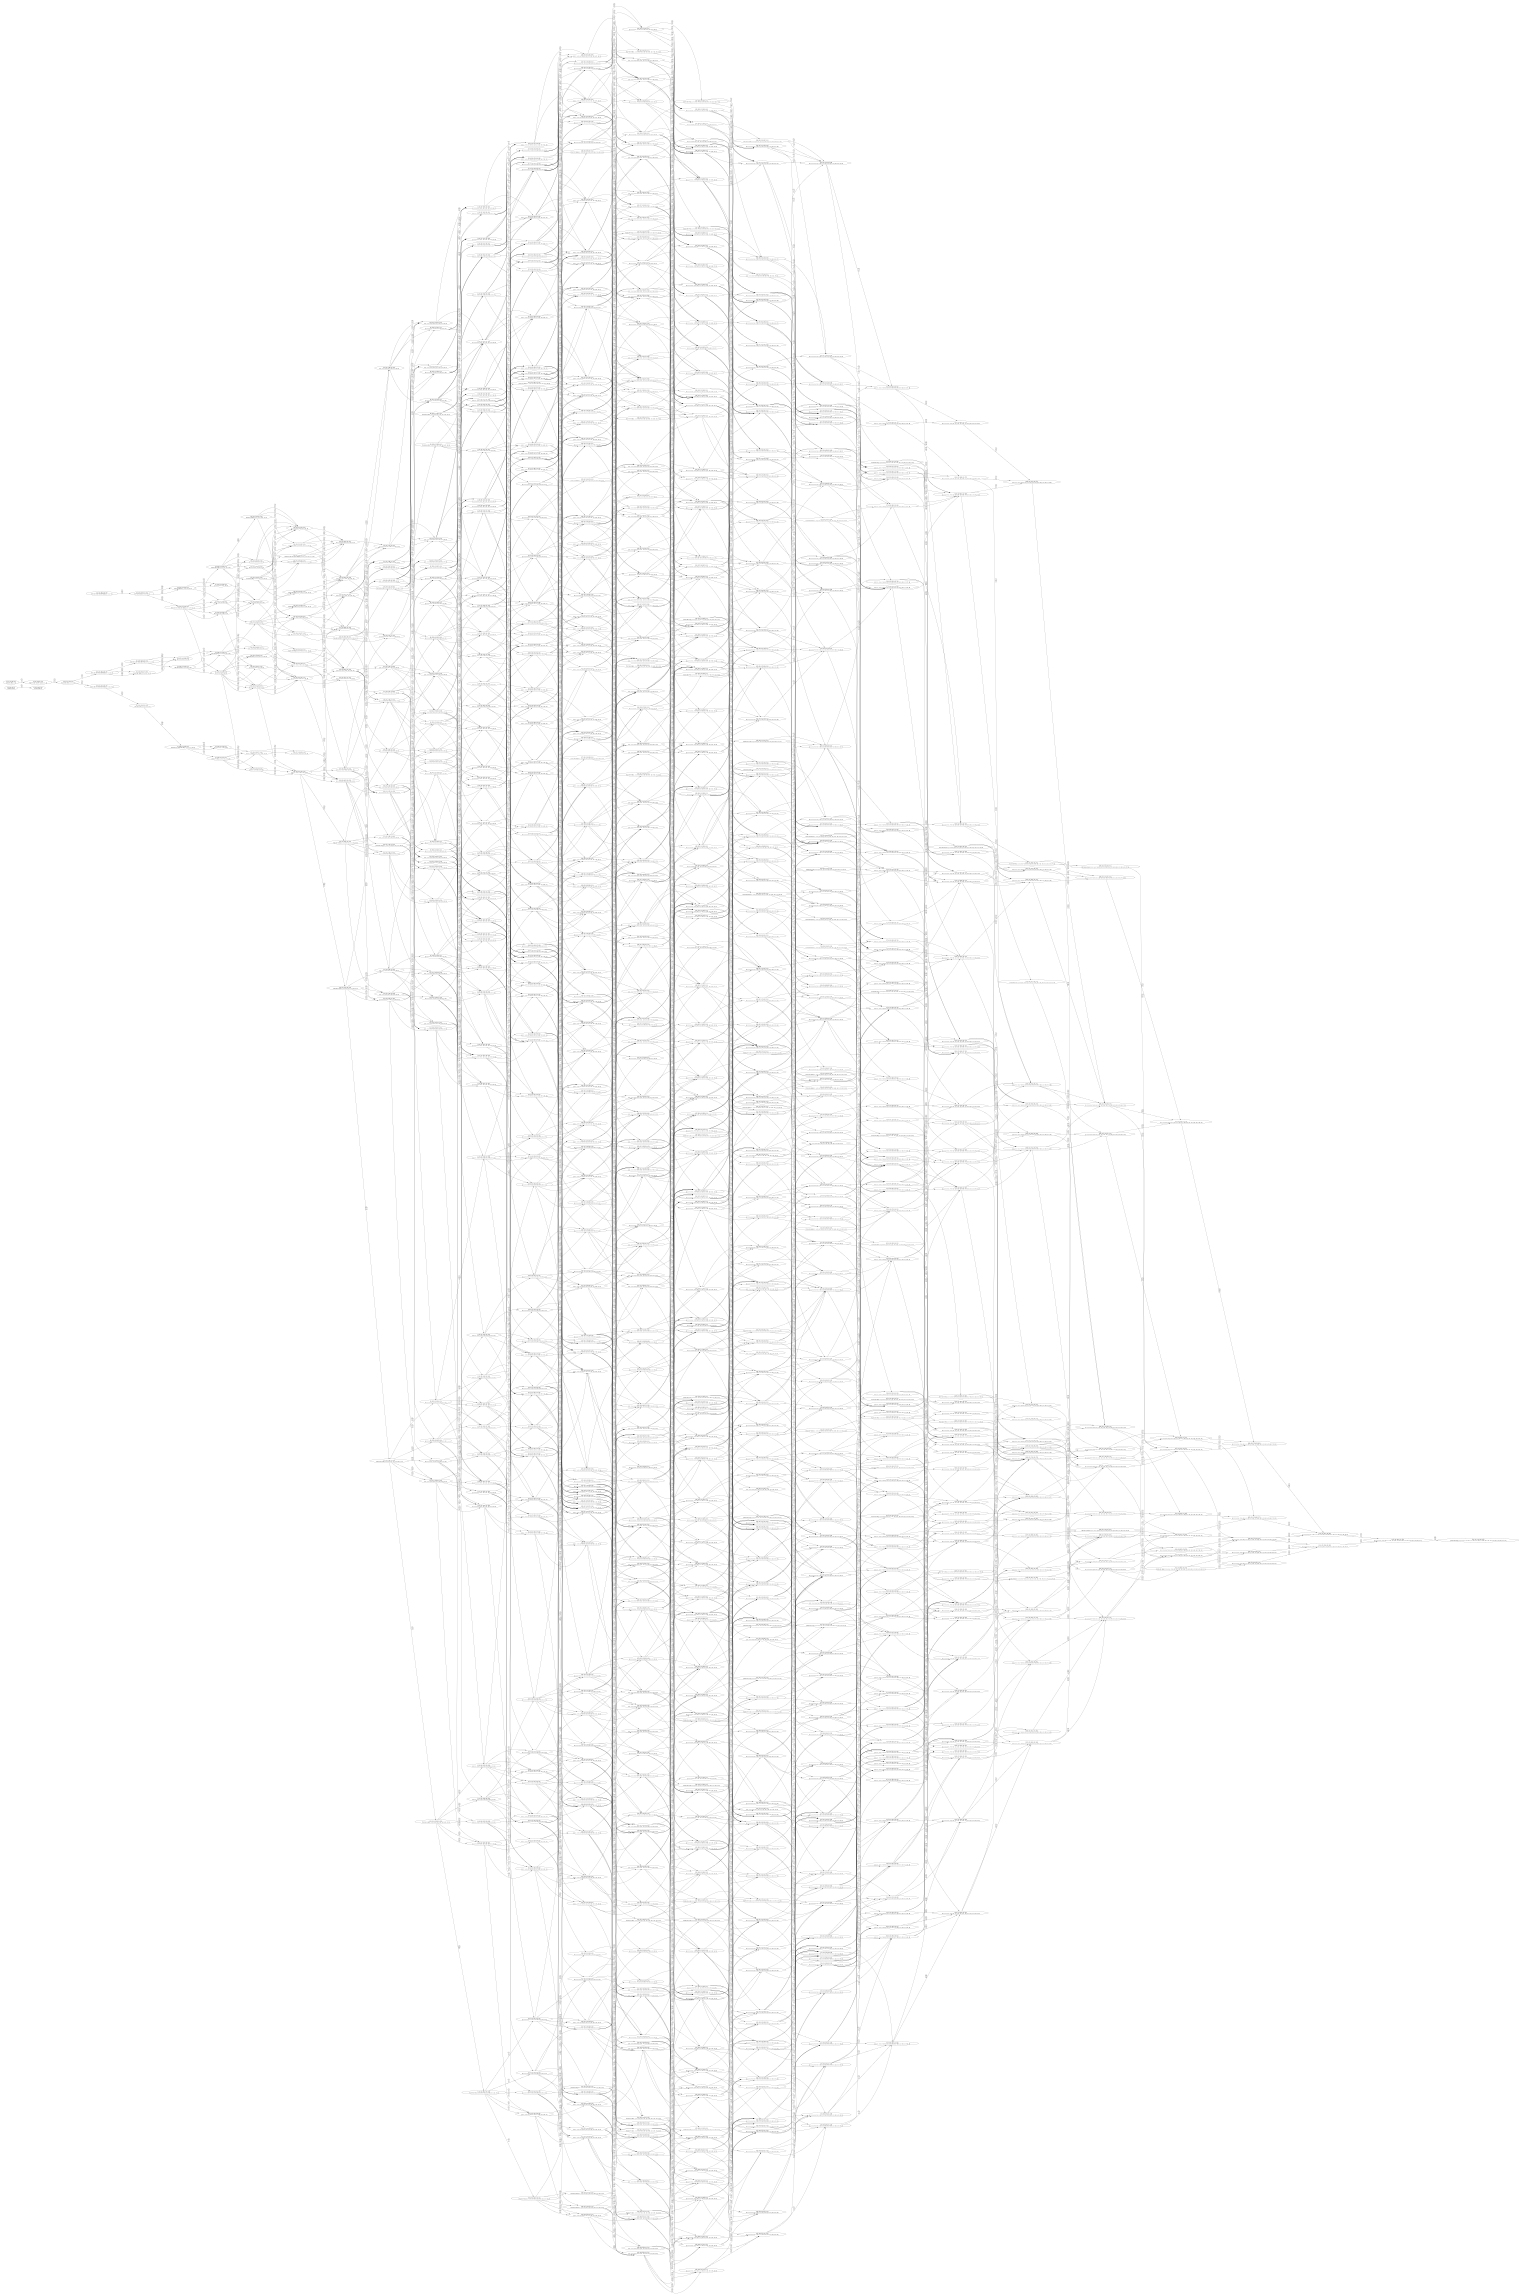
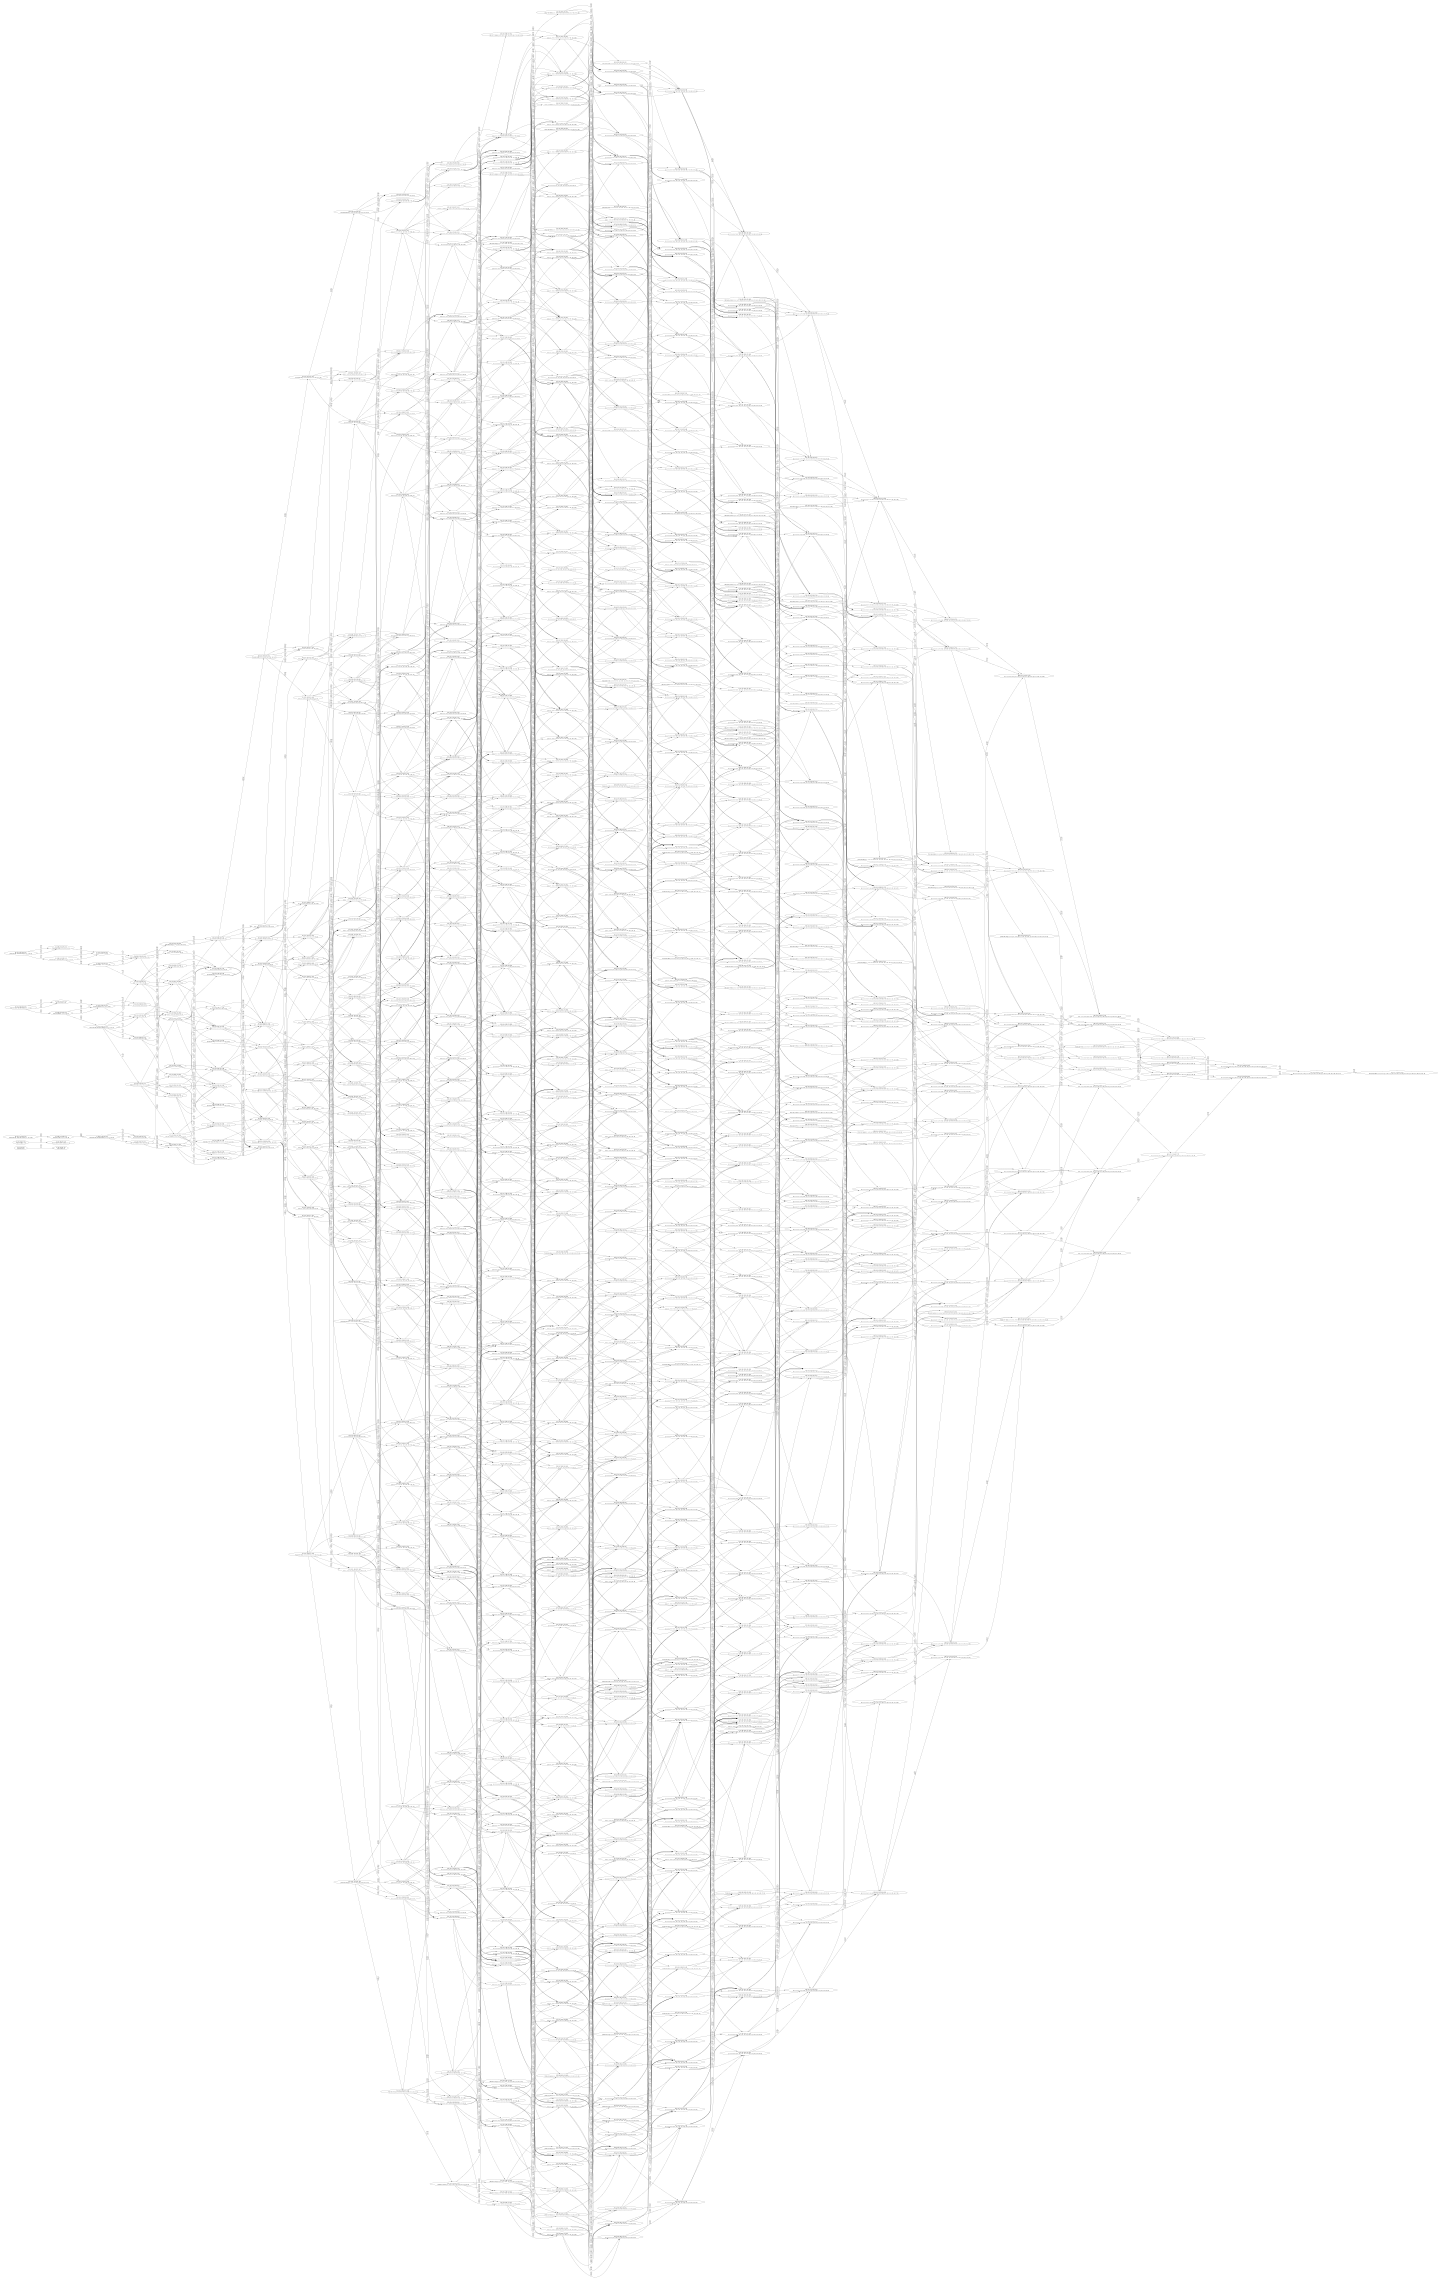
node "S6: [99, 107] [168, 194] {T0J14:168-194}{1, 2, 3, 14, 15}": removed
node "S13: [159, 200] [173, 264] {}{1, 2, 3, 4, 5, 6, 7, 14}": added
